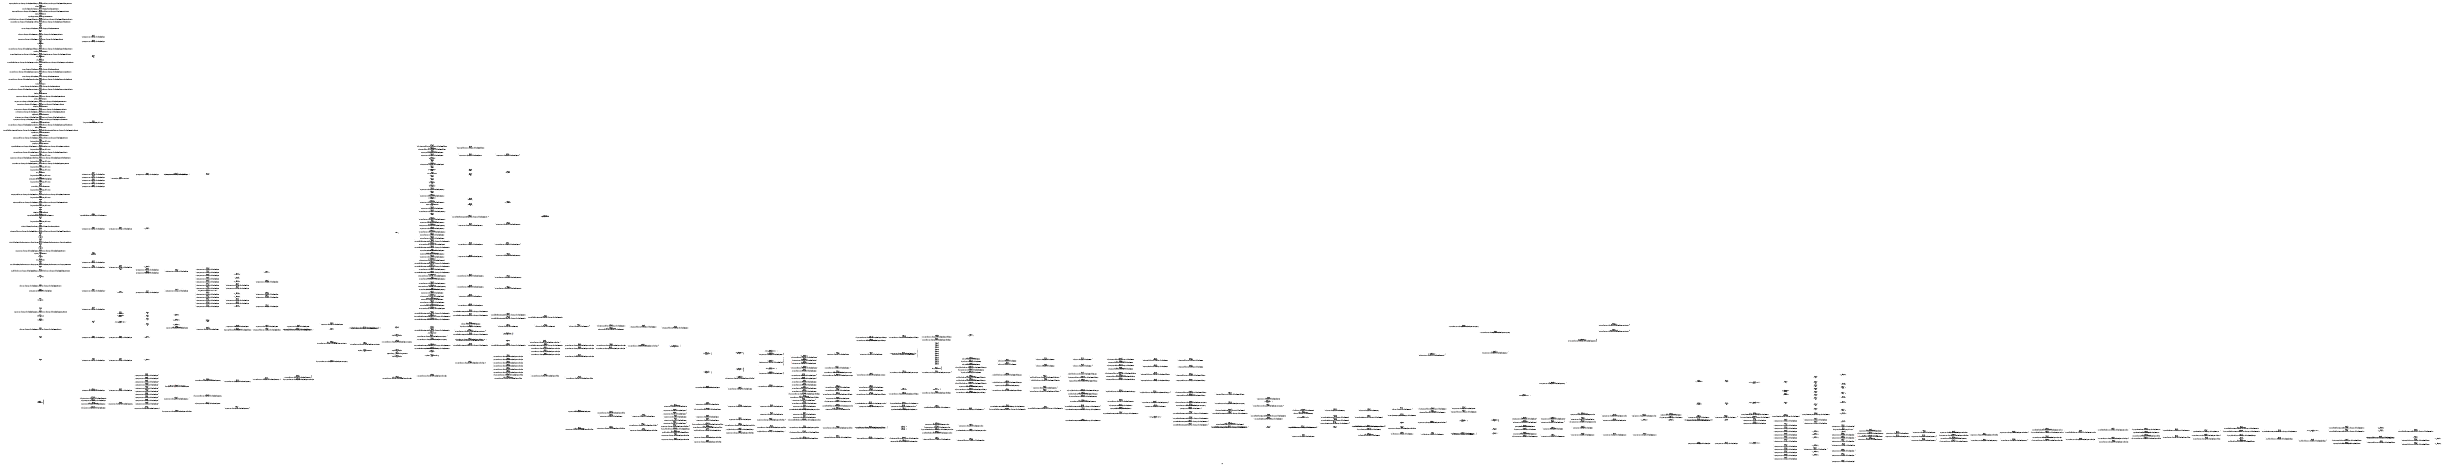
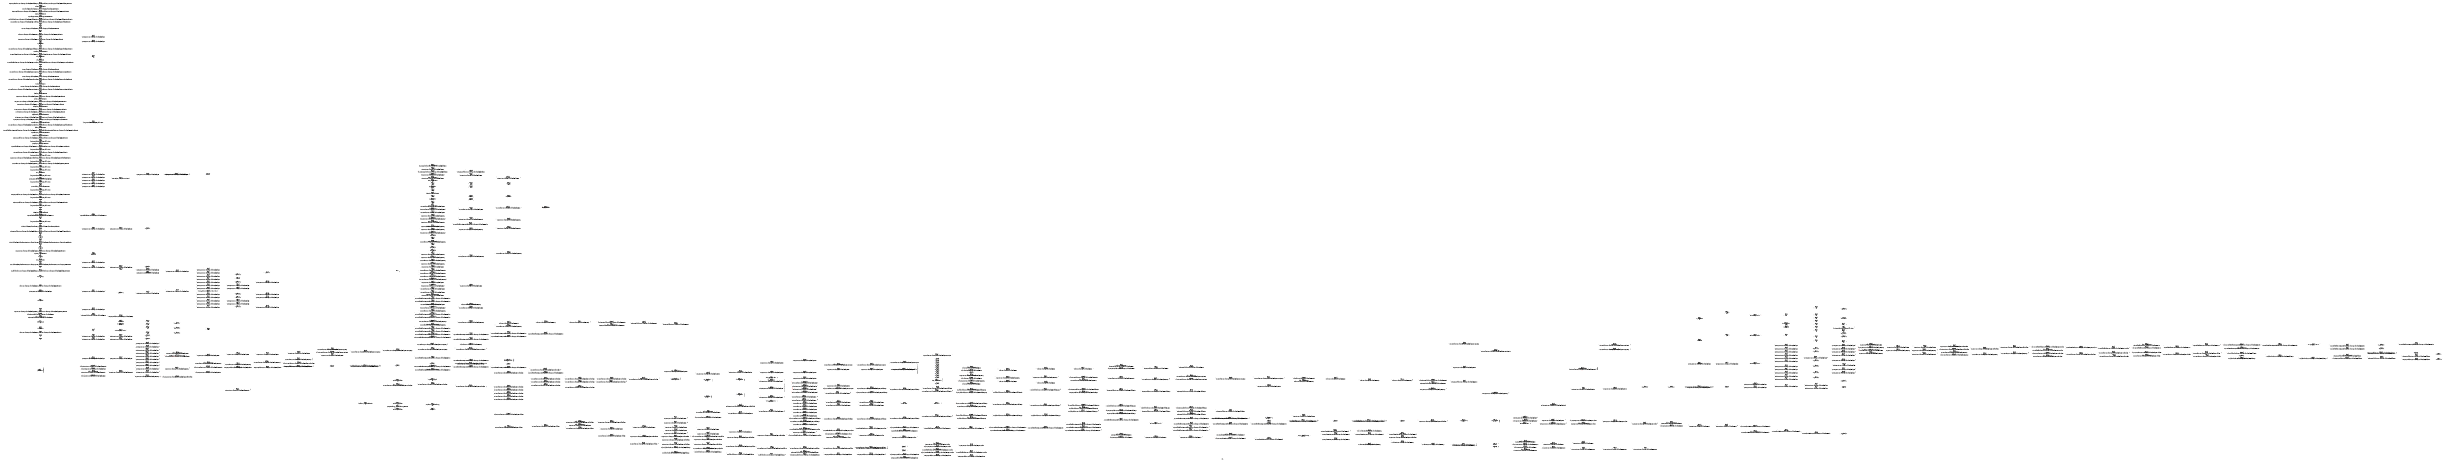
node "NodeID: 245": removed
